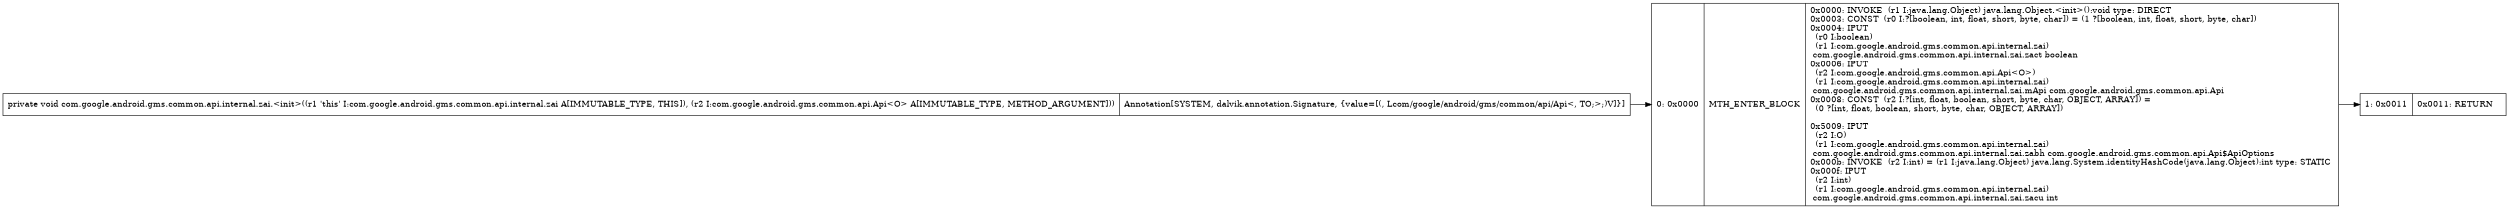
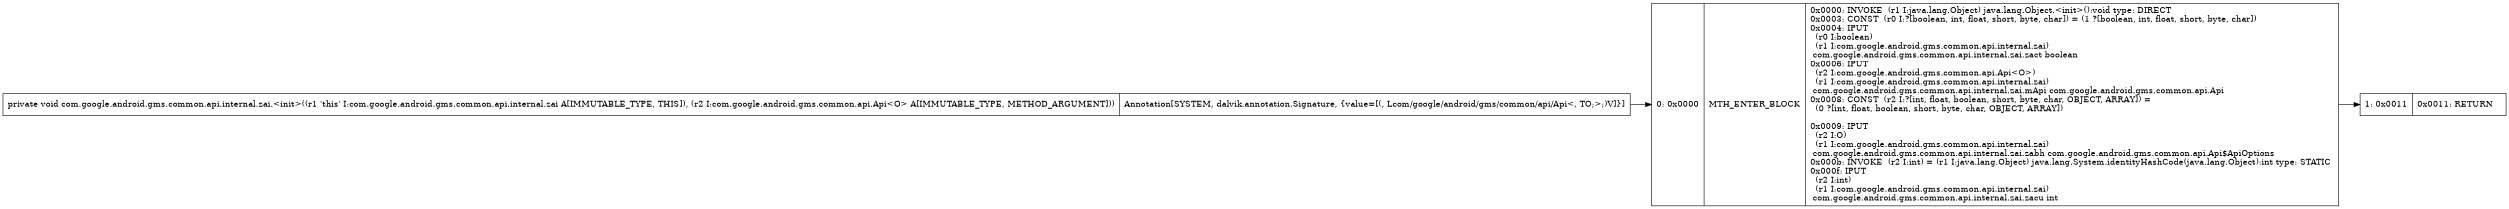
node "0: 0x0000": text "0x5009: IPUT" -> "0x0009: IPUT"
